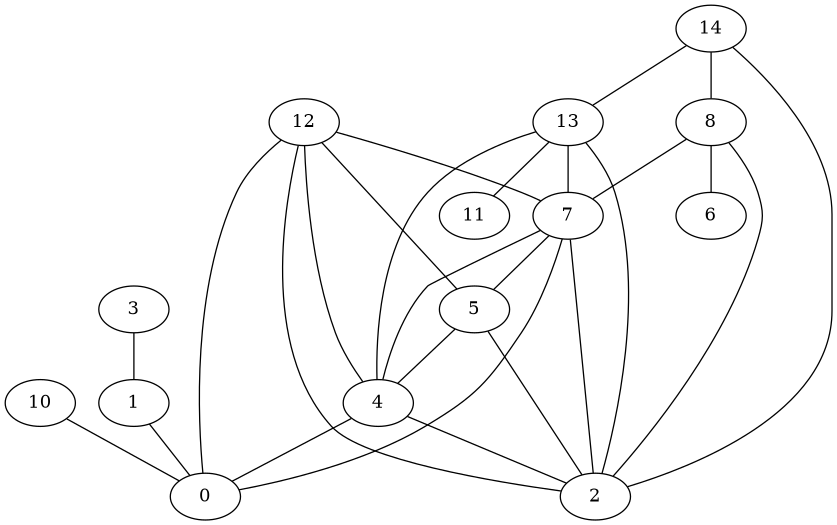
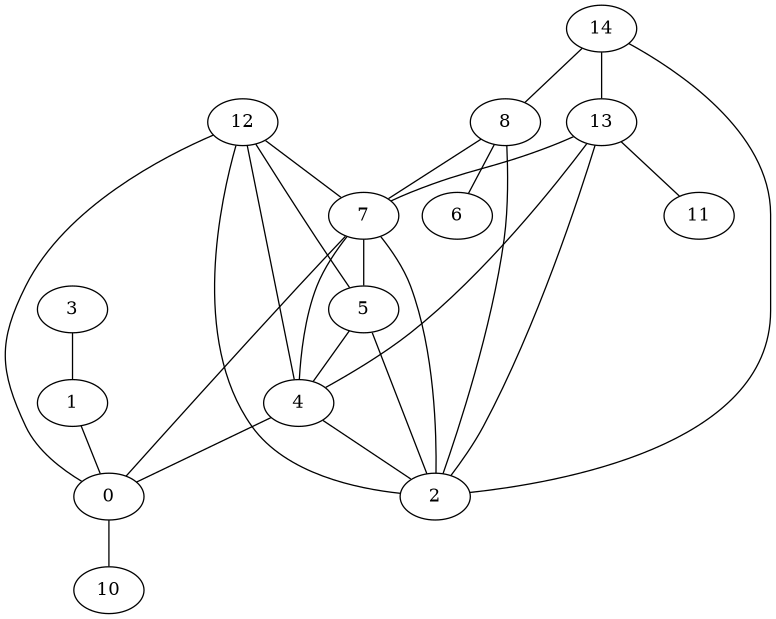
edge "0" -> "10": reversed
